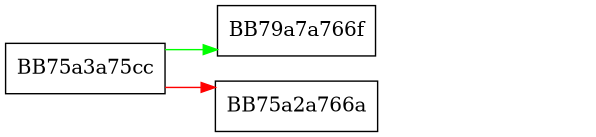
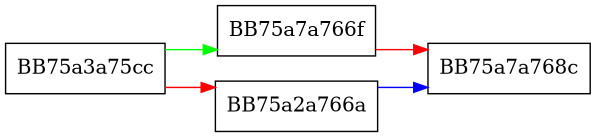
node "BB79a7a766f": label "BB79a7a766f" -> "BB75a7a766f"
node "BB75a7a768c": added
